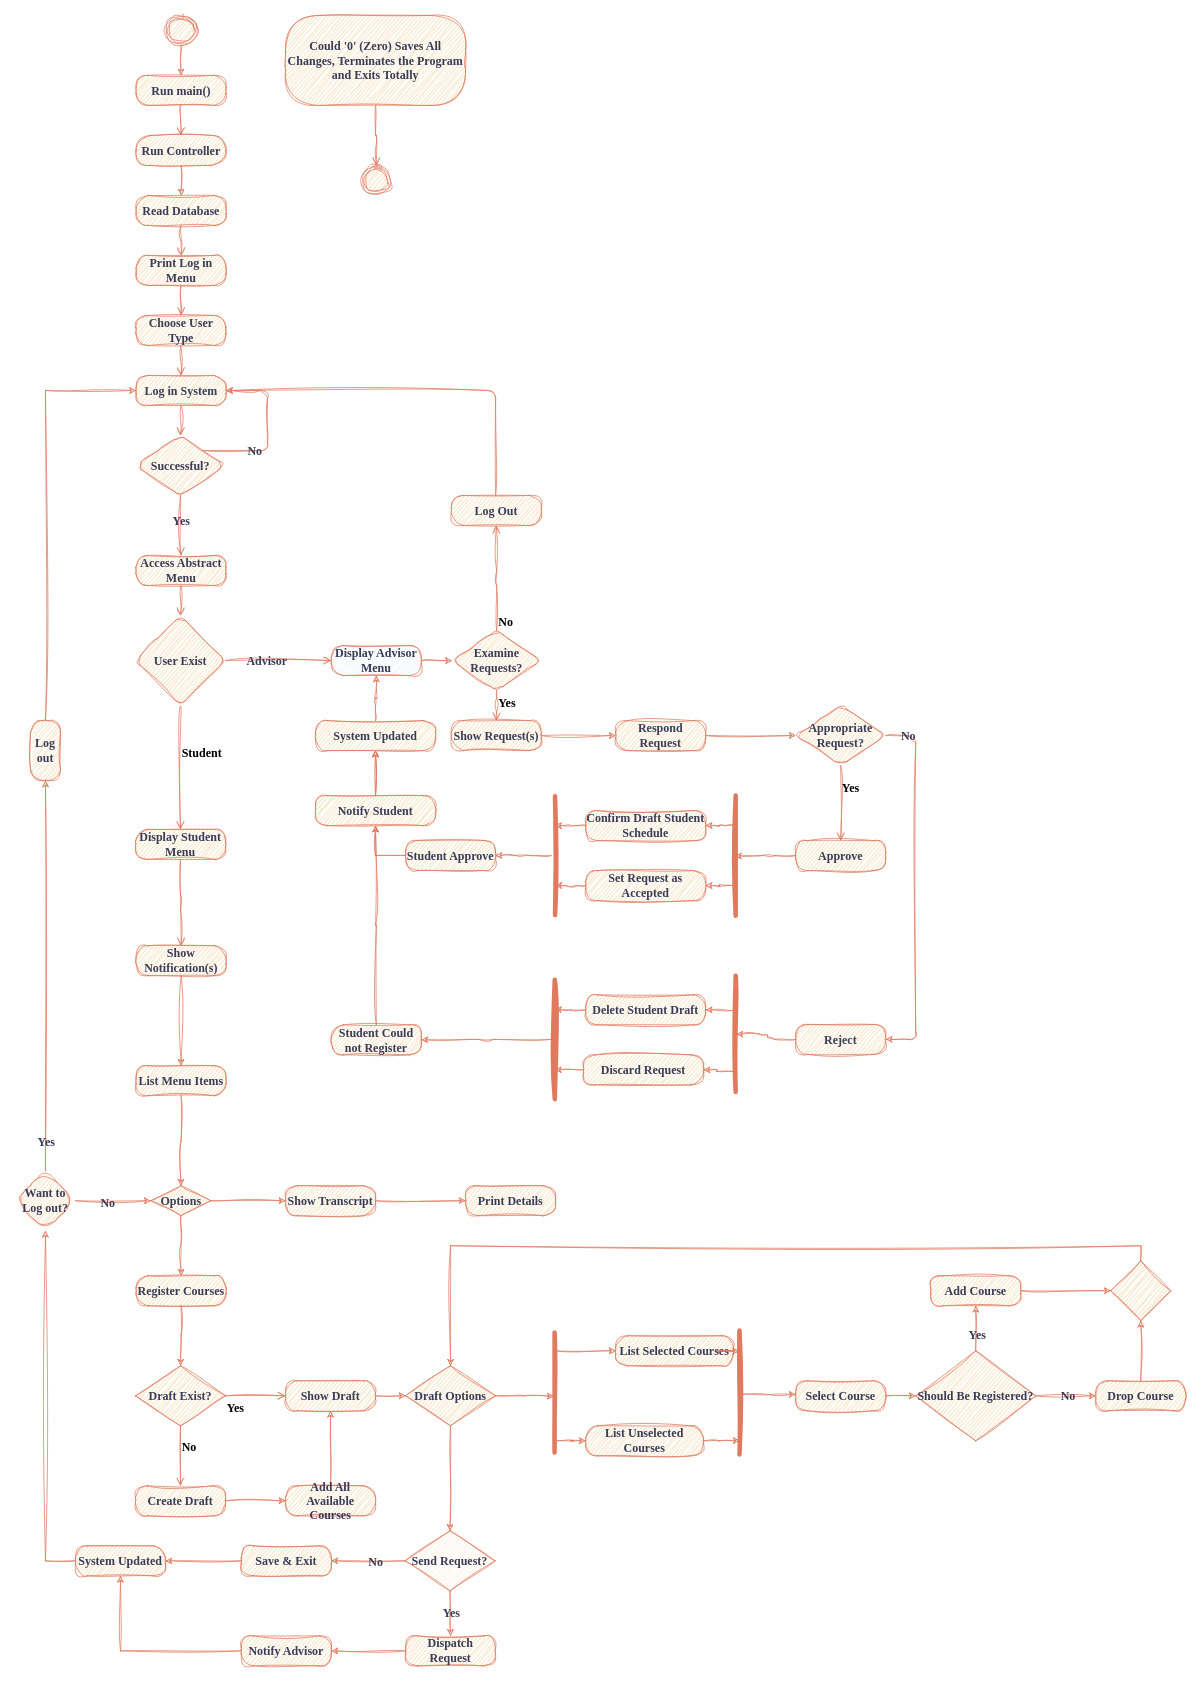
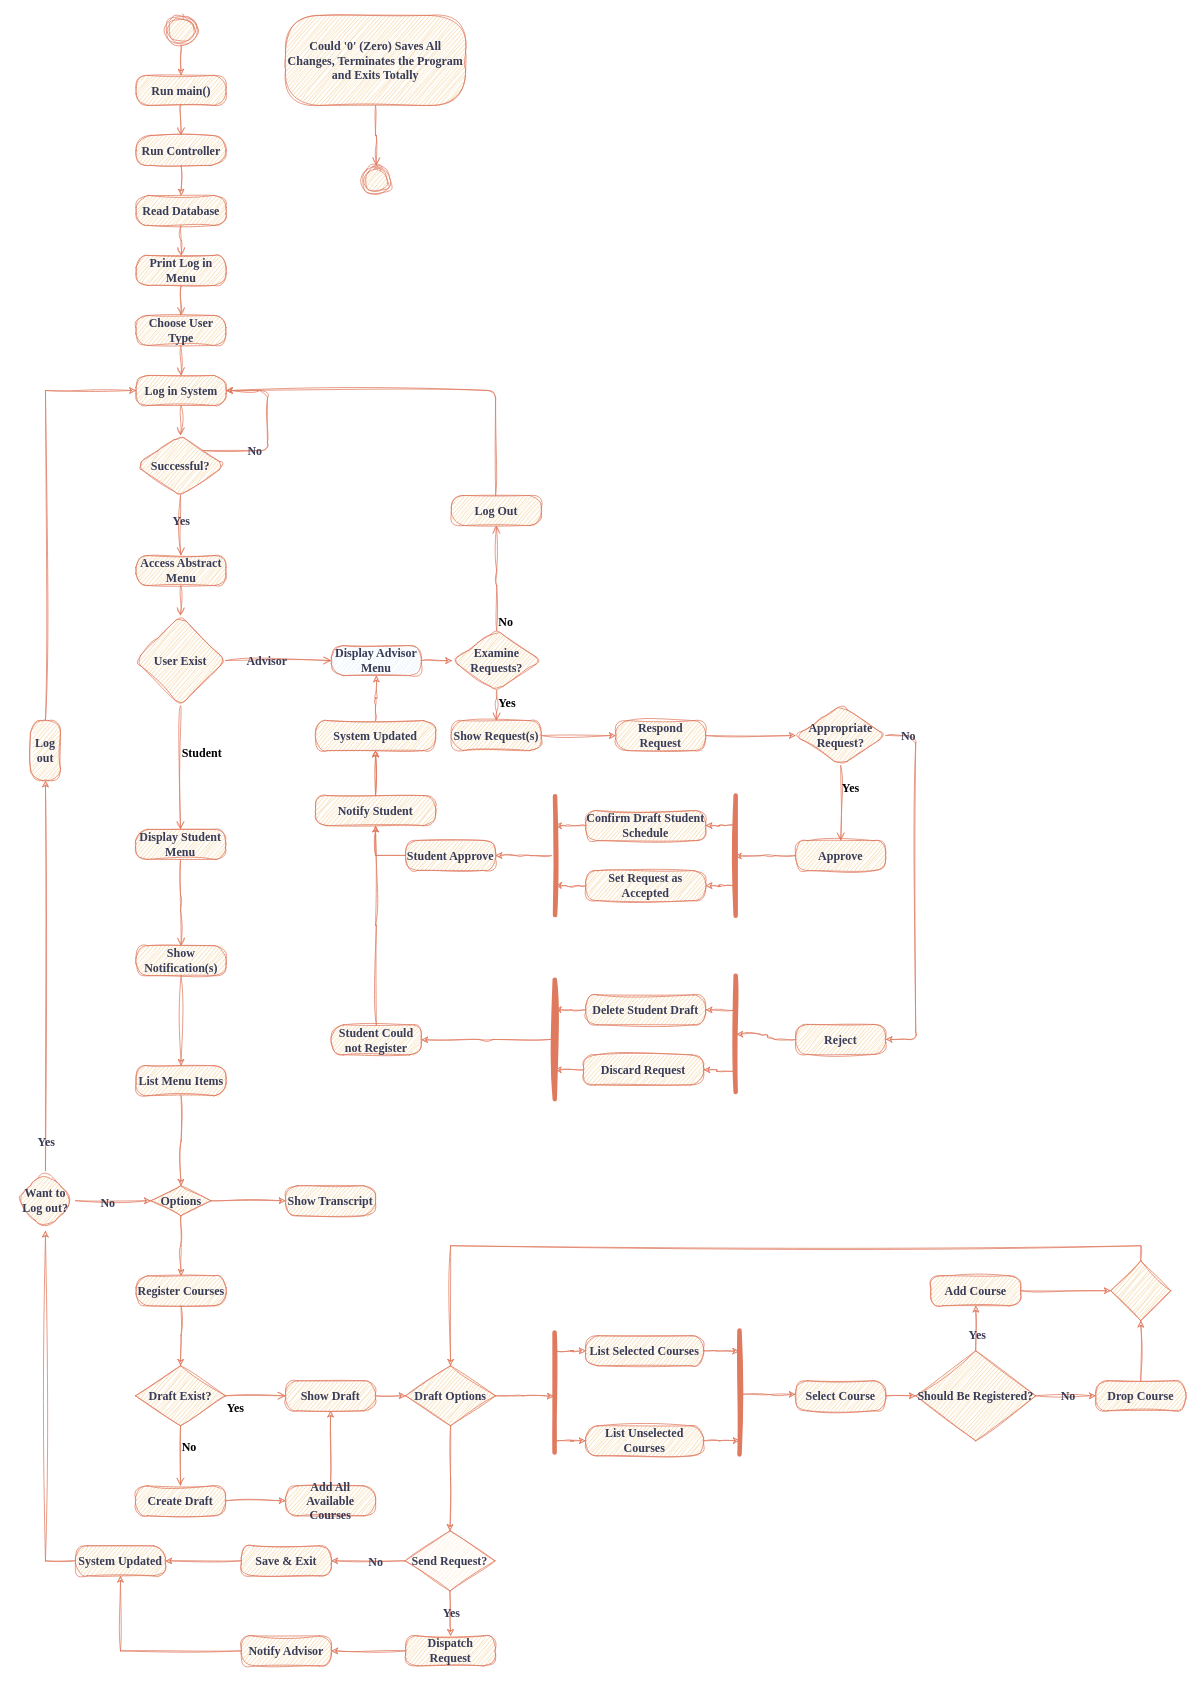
edge "Show Transcript" -> "Print Details": removed
node "Print Details": removed
node "List Selected Courses": moved (674, 1350) -> (644, 1350)
